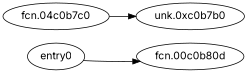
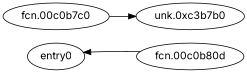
node "fcn.04c0b7c0": label "fcn.04c0b7c0" -> "fcn.00c0b7c0"
node "unk.0xc0b7b0": label "unk.0xc0b7b0" -> "unk.0xc3b7b0"
edge "entry0" -> "fcn.00c0b80d": reversed
